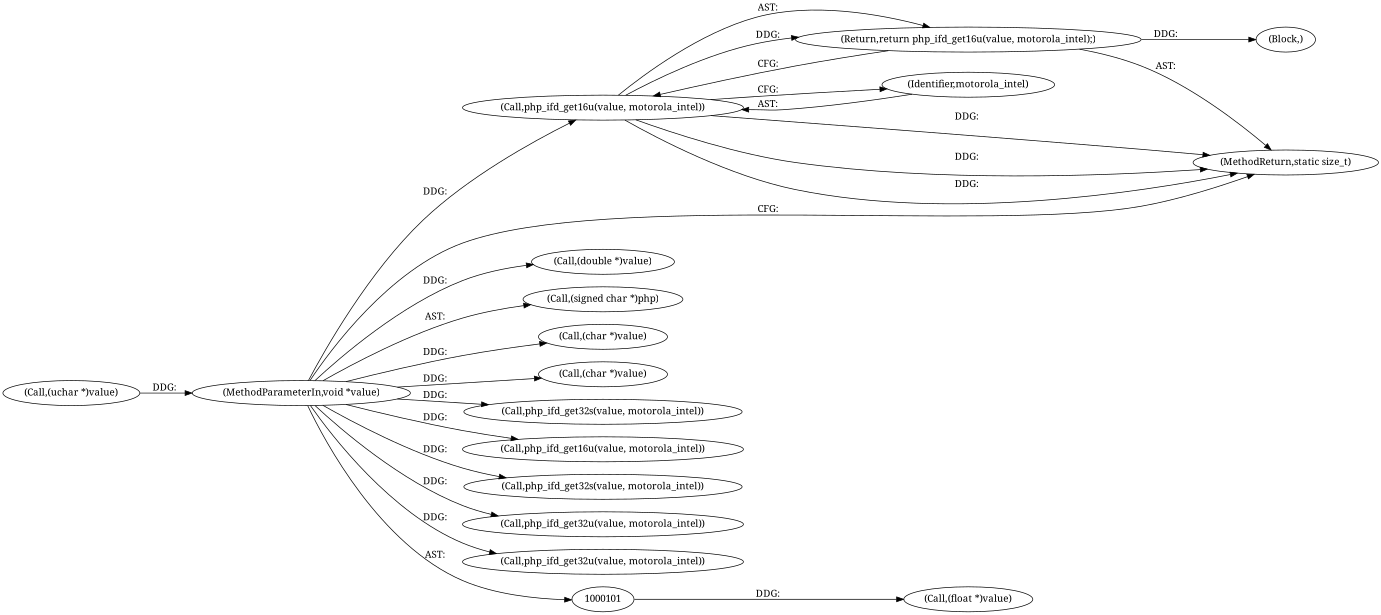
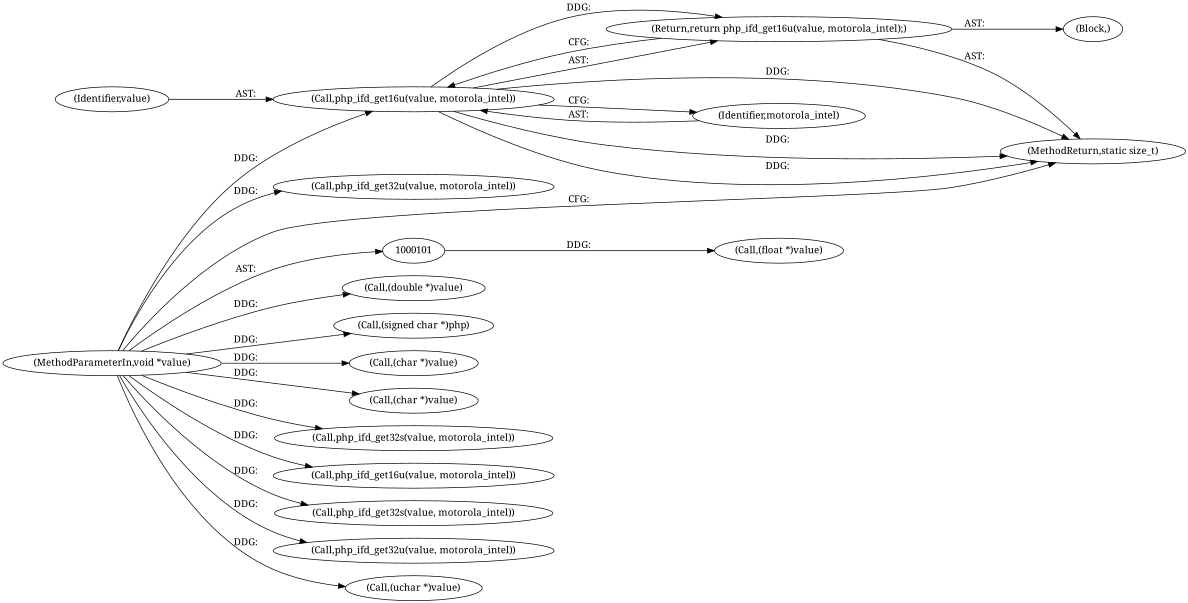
edge "(Return,return php_ifd_get16u(value, motorola_intel);)" -> "(Block,)": label "DDG: " -> "AST: "
node "(Identifier,value)": added
edge "(MethodParameterIn,void *value)" -> "(Call,(signed char *)php)": label "AST: " -> "DDG: "
edge "(Call,(uchar *)value)" -> "(MethodParameterIn,void *value)": reversed
